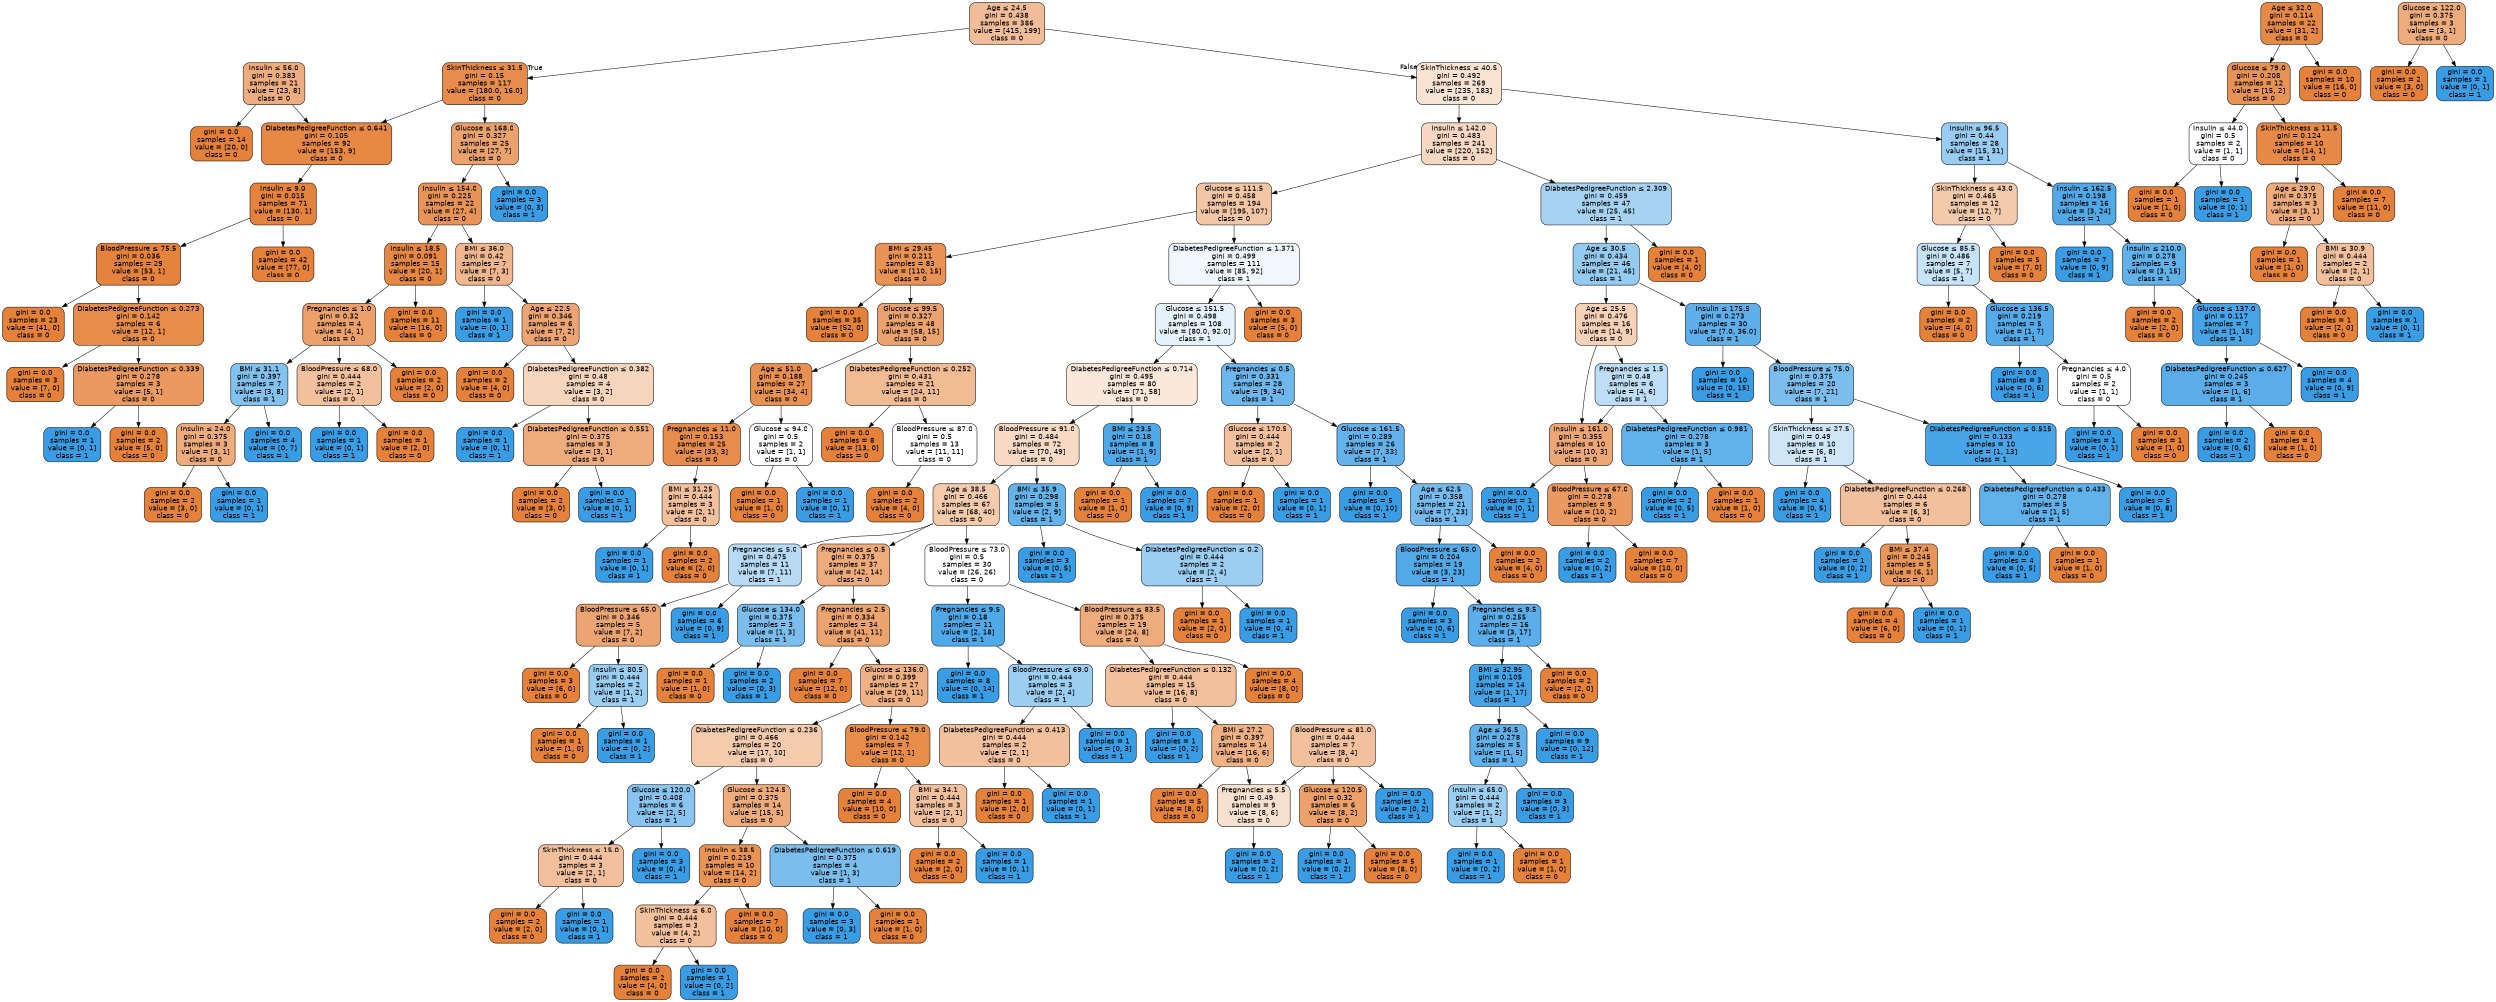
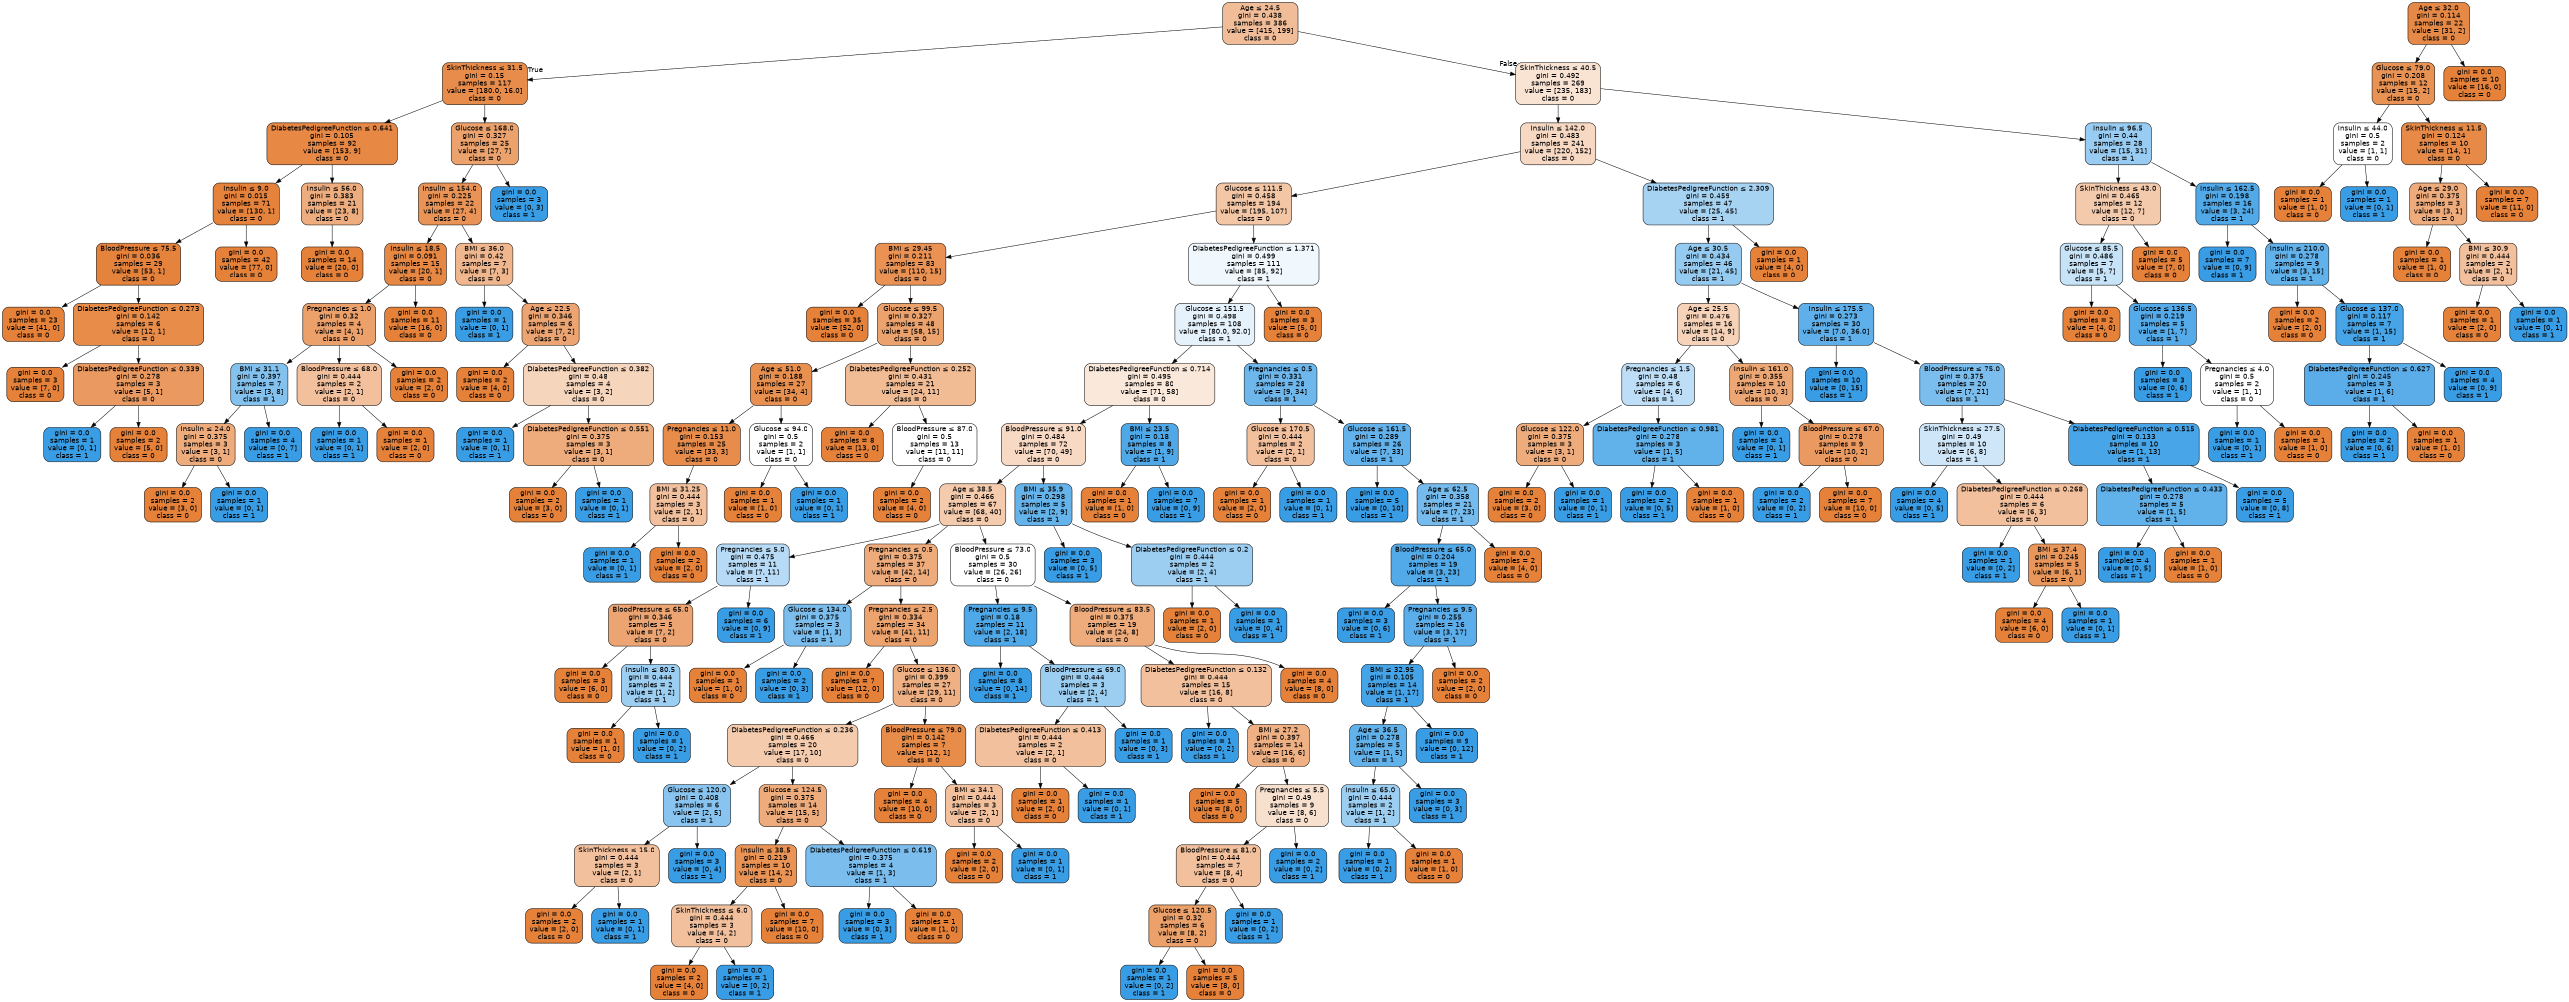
edge "Insulin ≤ 56.0" -> "DiabetesPedigreeFunction ≤ 0.641": reversed
edge "Pregnancies ≤ 1.5" -> "Insulin ≤ 161.0": now "Pregnancies ≤ 1.5" -> "Glucose ≤ 122.0"
edge "BloodPressure ≤ 81.0" -> "Pregnancies ≤ 5.5": reversed
